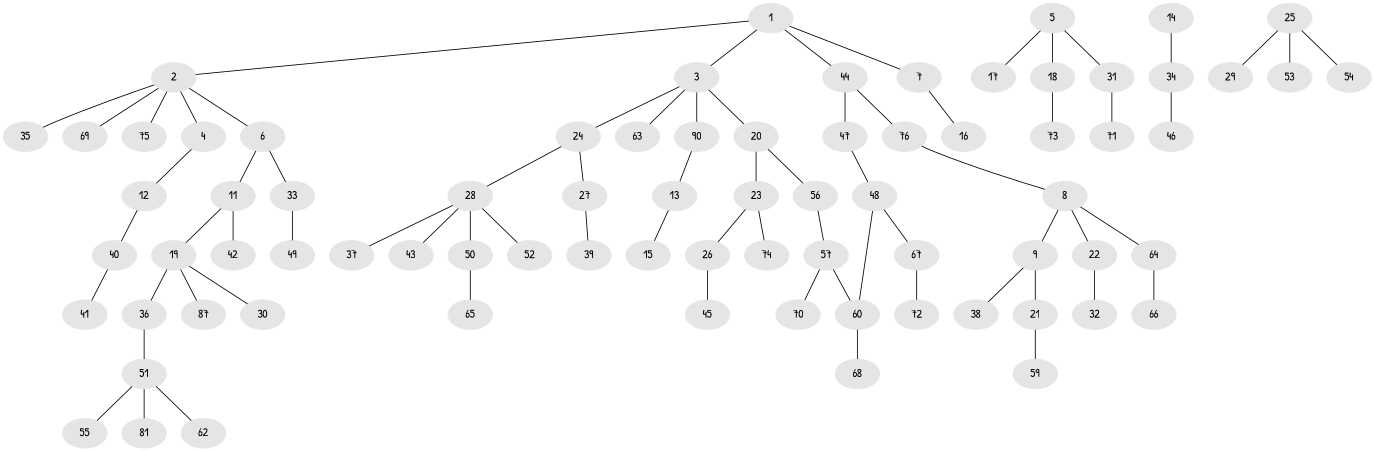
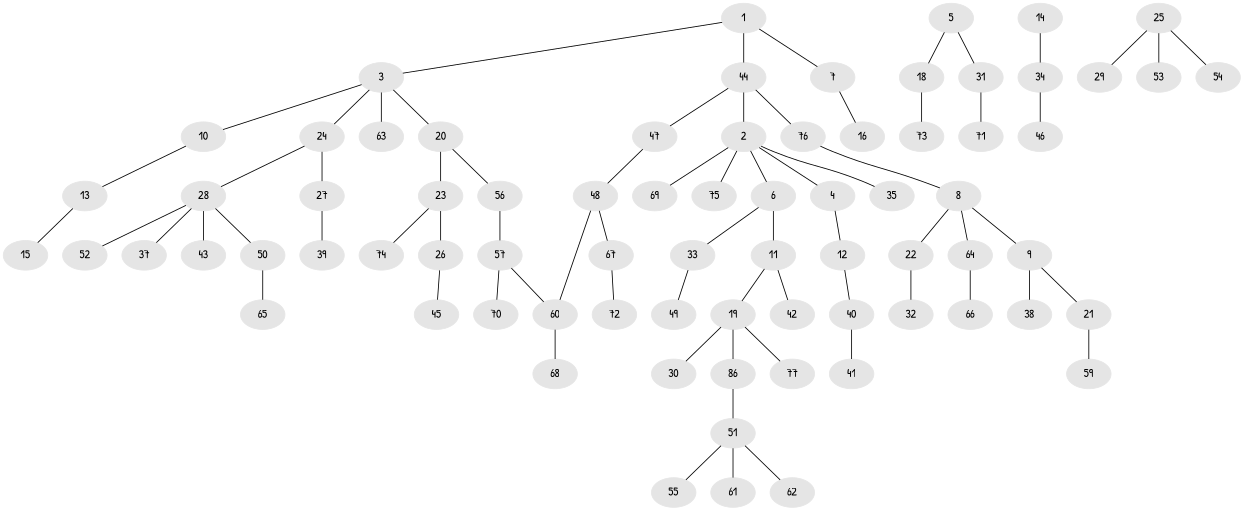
edge "1" -- "2": now "44" -- "2"
node "17": removed
node "90": label "90" -> "10"
node "36": label "36" -> "86"
node "87": label "87" -> "77"
node "81": label "81" -> "61"
